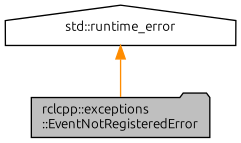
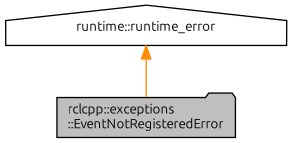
node "std::runtime_error": label "std::runtime_error" -> "runtime::runtime_error"
